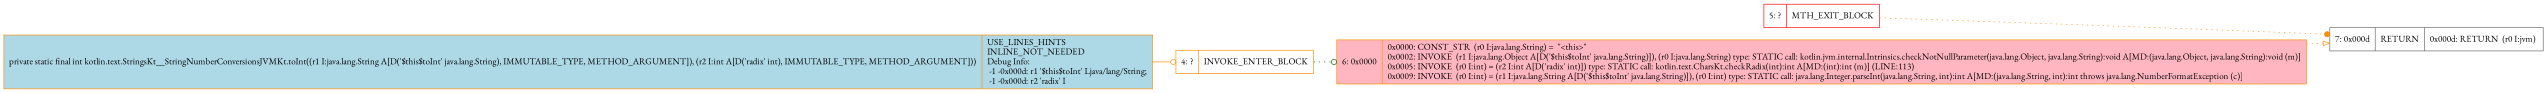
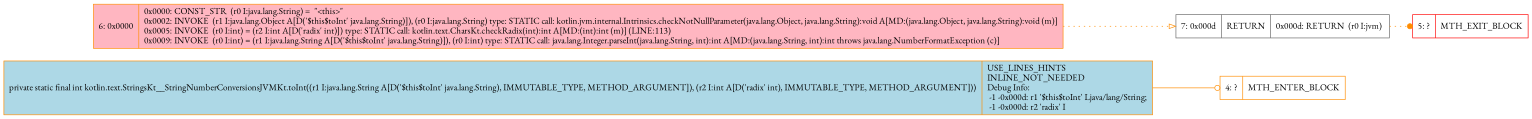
edge "5: ?" -> "7: 0x000d": reversed
node "4: ?": text "INVOKE_ENTER_BLOCK" -> "MTH_ENTER_BLOCK"
edge "4: ?" -> "6: 0x0000": removed
